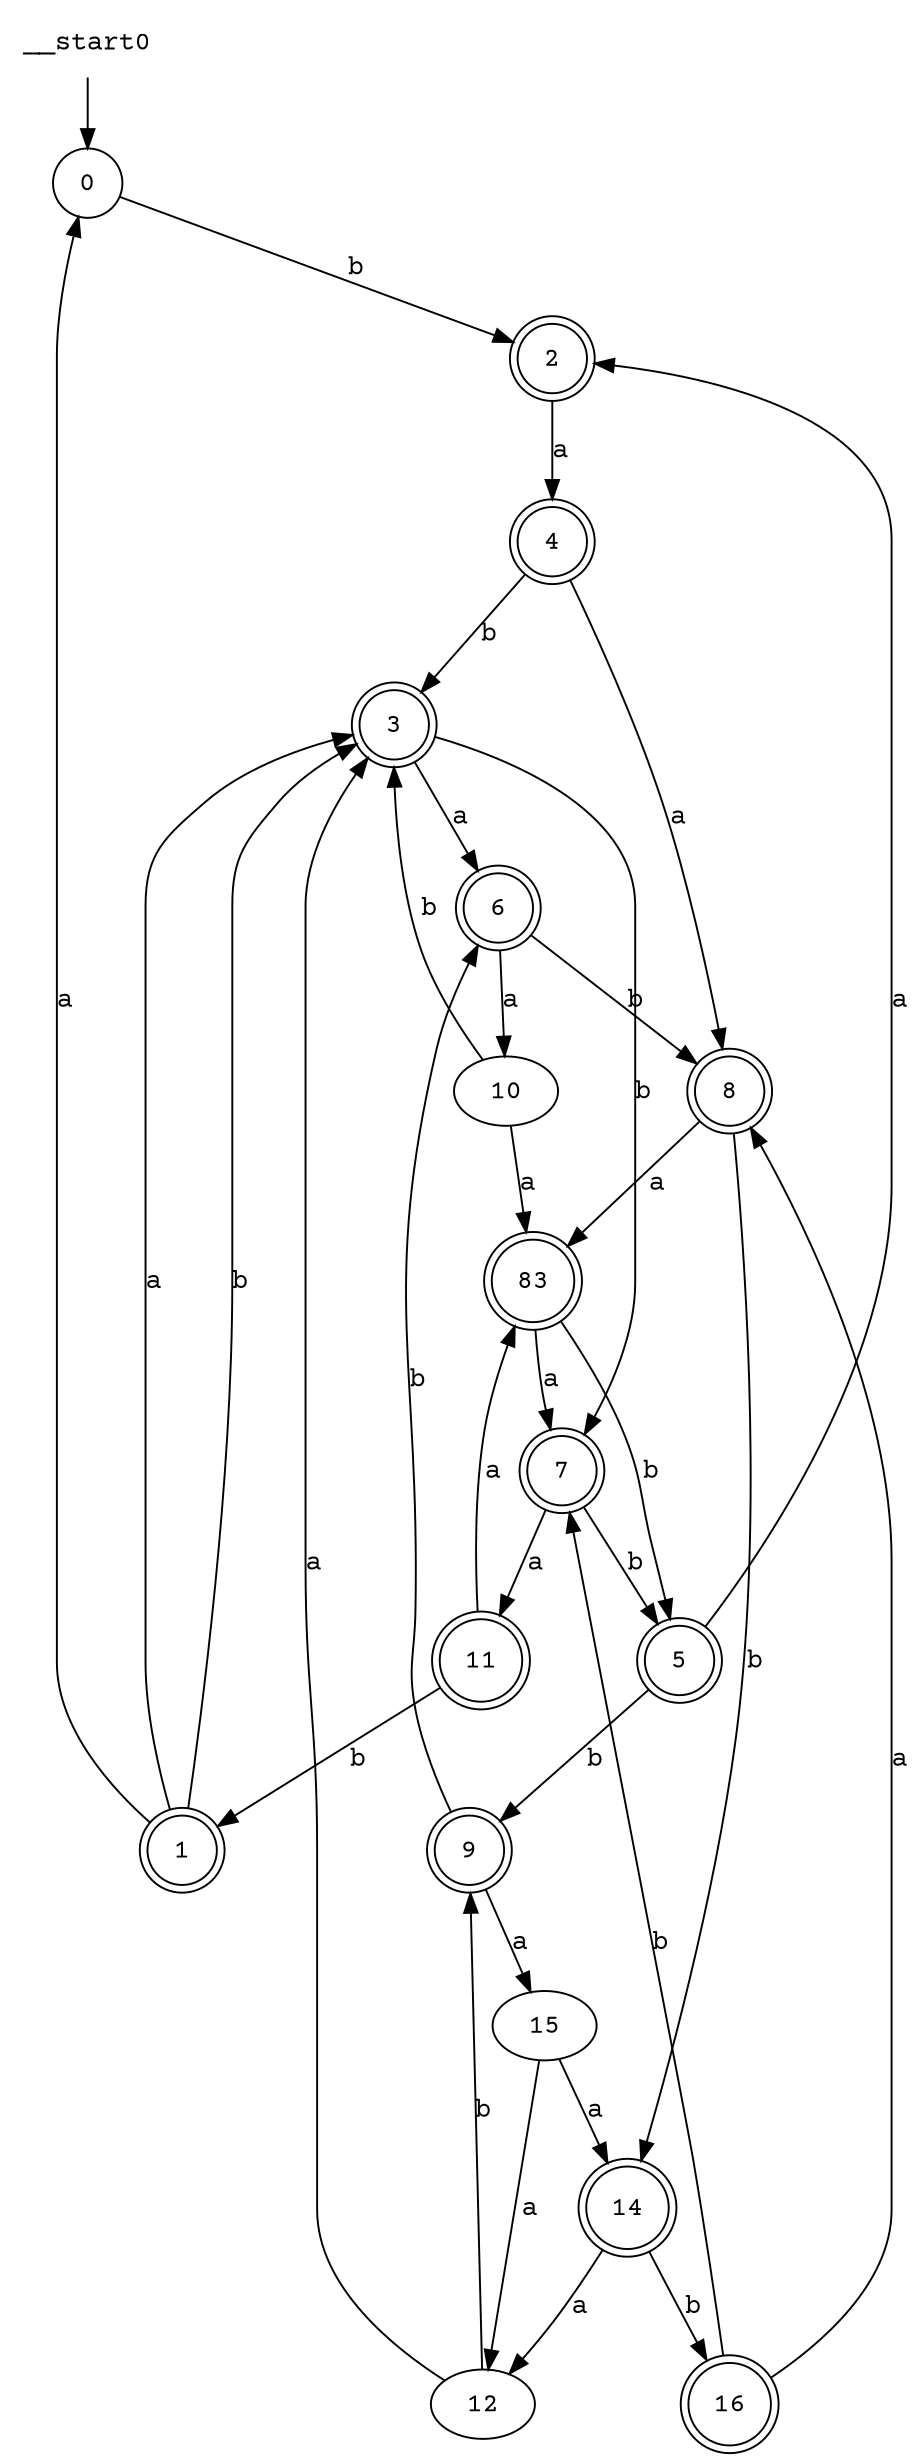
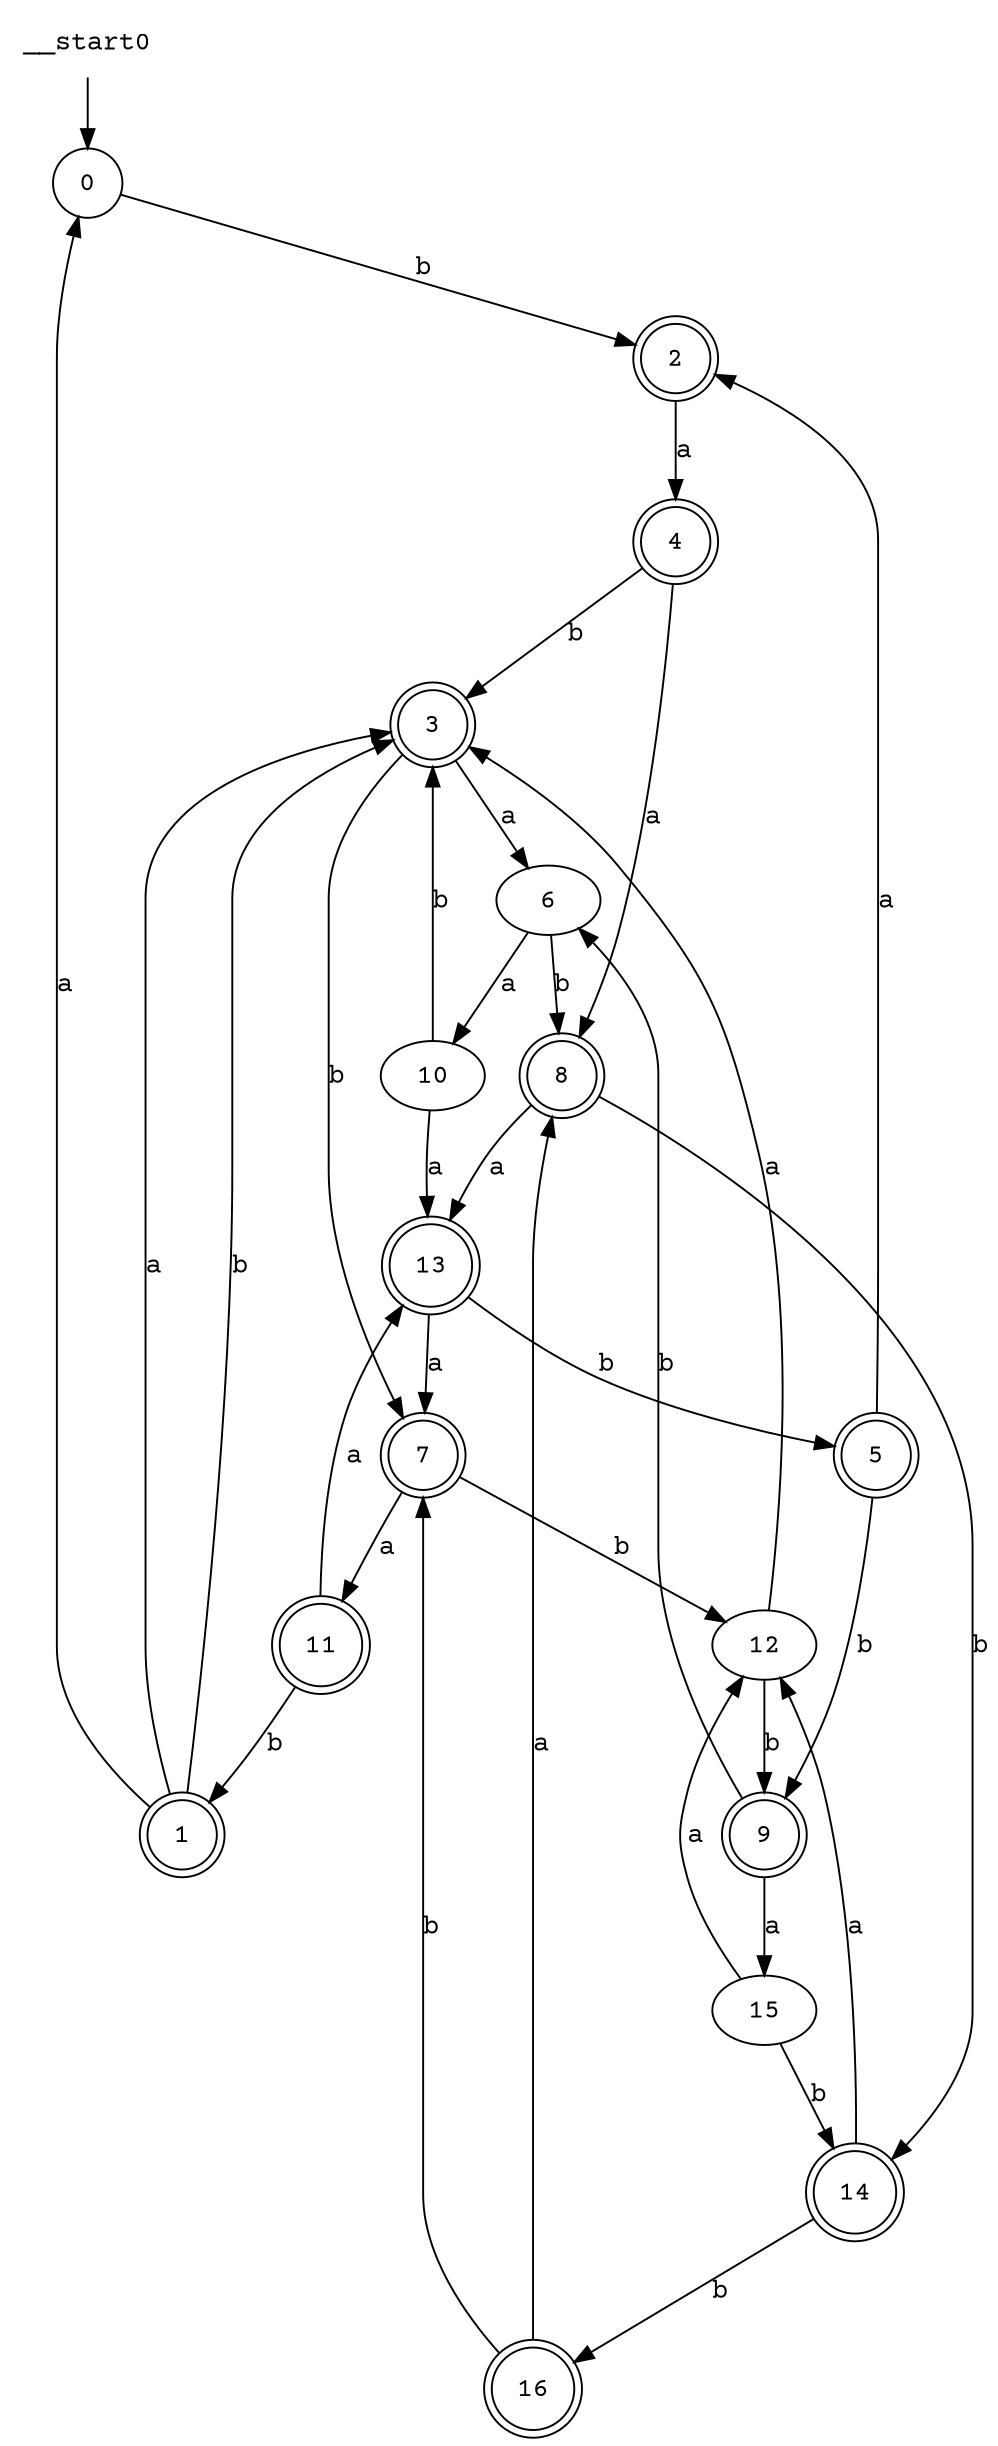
node "6": shape doublecircle -> ellipse
node "83": label "83" -> "13"
edge "7" -> "5": now "7" -> "12"
edge "15" -> "14": label "a" -> "b"
